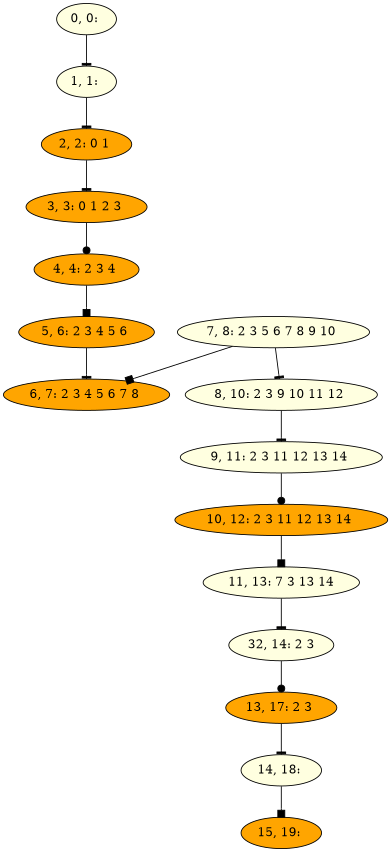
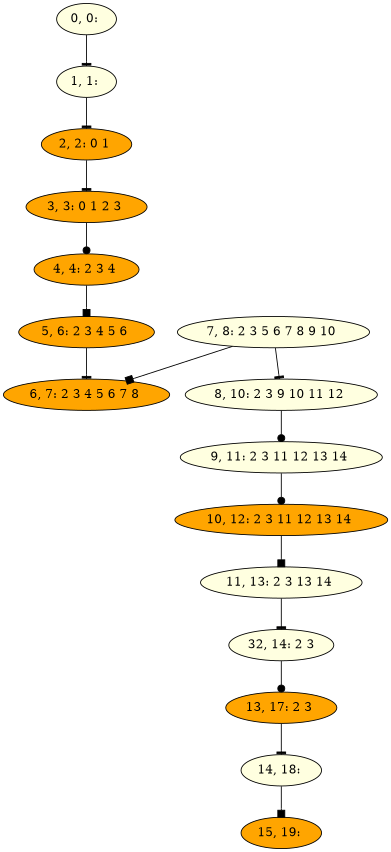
edge "8, 10: 2 3 9 10 11 12" -> "9, 11: 2 3 11 12 13 14": arrowhead tee -> dot
node "11, 13: 7 3 13 14": label "11, 13: 7 3 13 14" -> "11, 13: 2 3 13 14"
